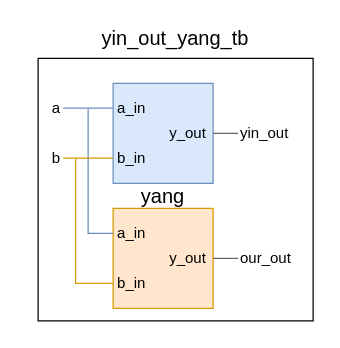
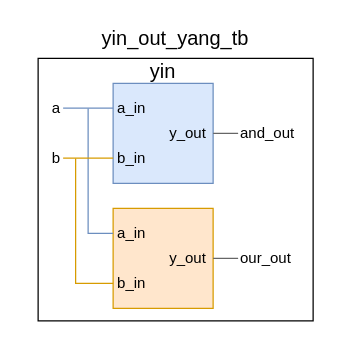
node "yin": added
node "yin_out": label "yin_out" -> "and_out"
node "yang": removed
